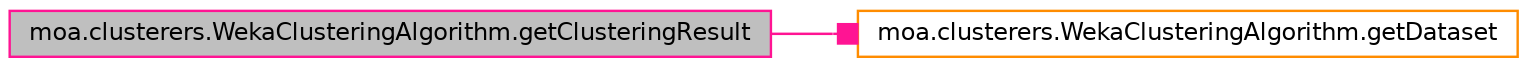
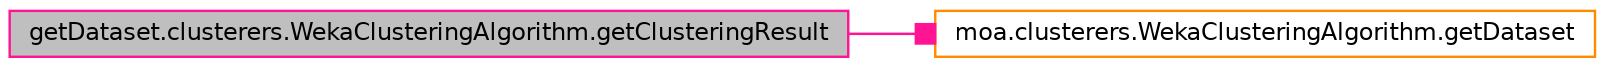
node "moa.clusterers.WekaClusteringAlgorithm.getClusteringResult": label "moa.clusterers.WekaClusteringAlgorithm.getClusteringResult" -> "getDataset.clusterers.WekaClusteringAlgorithm.getClusteringResult"
